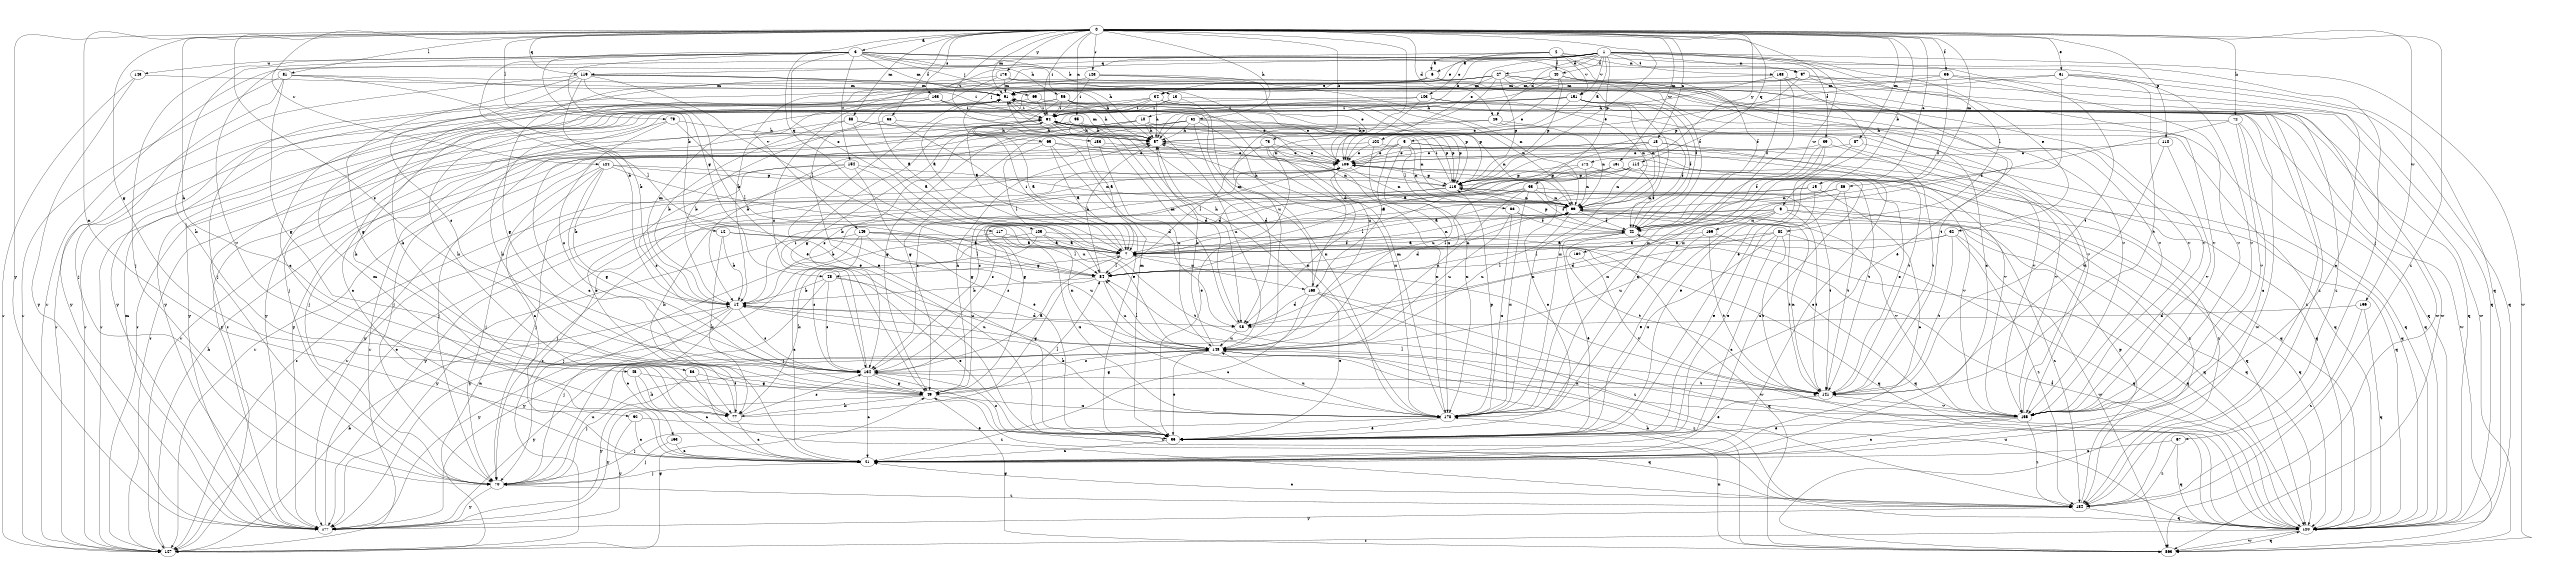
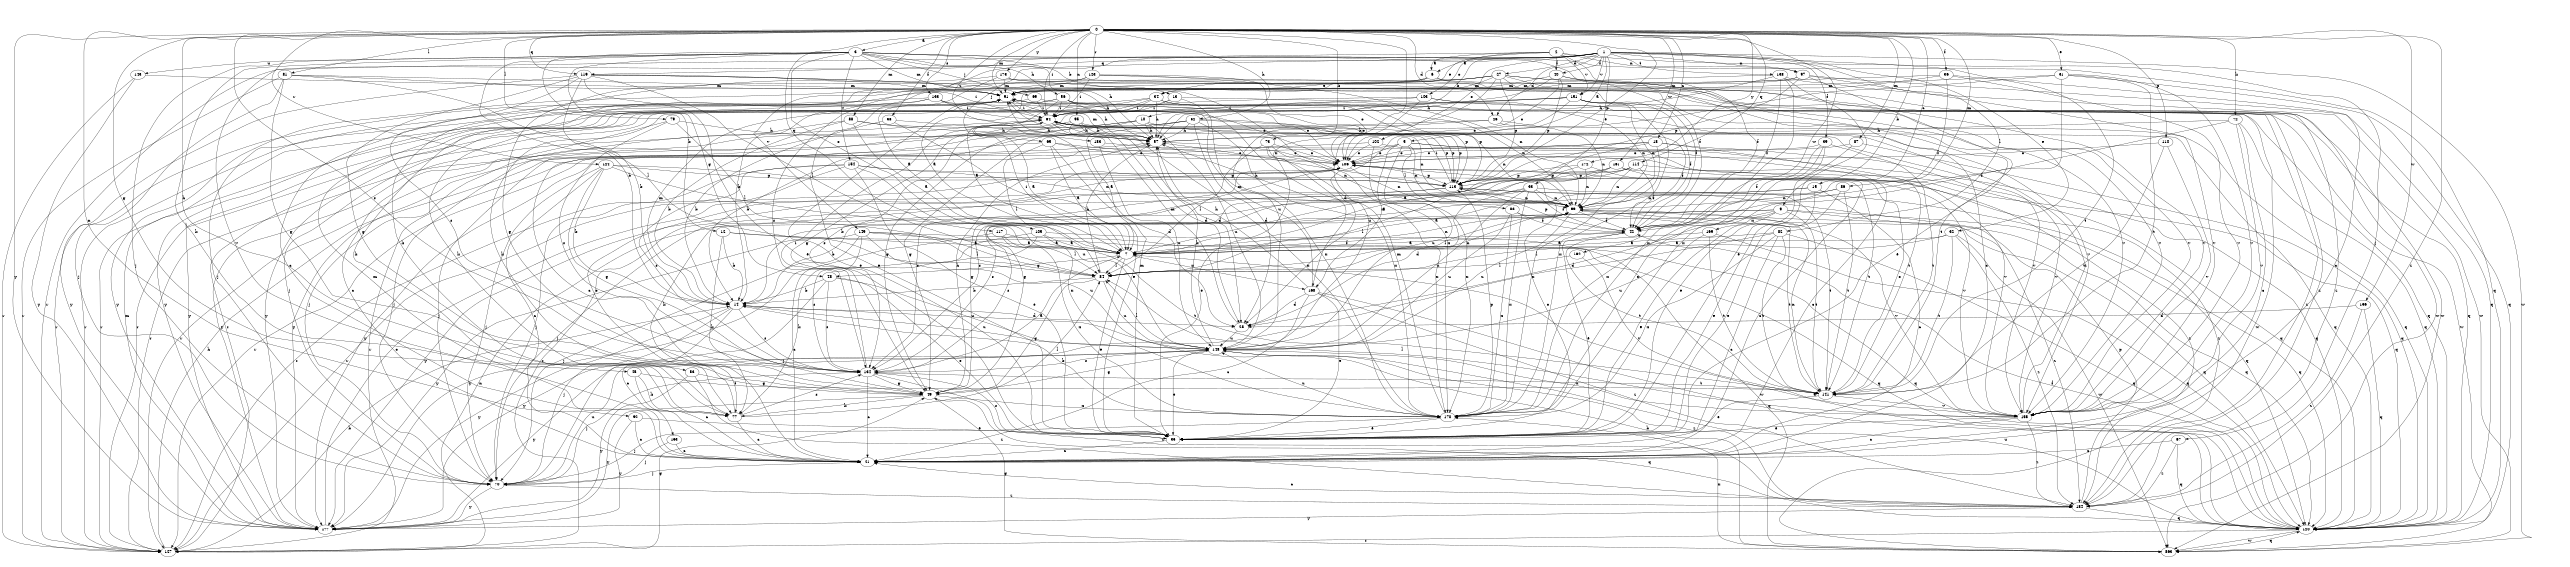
edge "123" -> "91": added, label "m"
edge "154" -> "113": added, label "p"
edge "7" -> "35": added, label "e"
